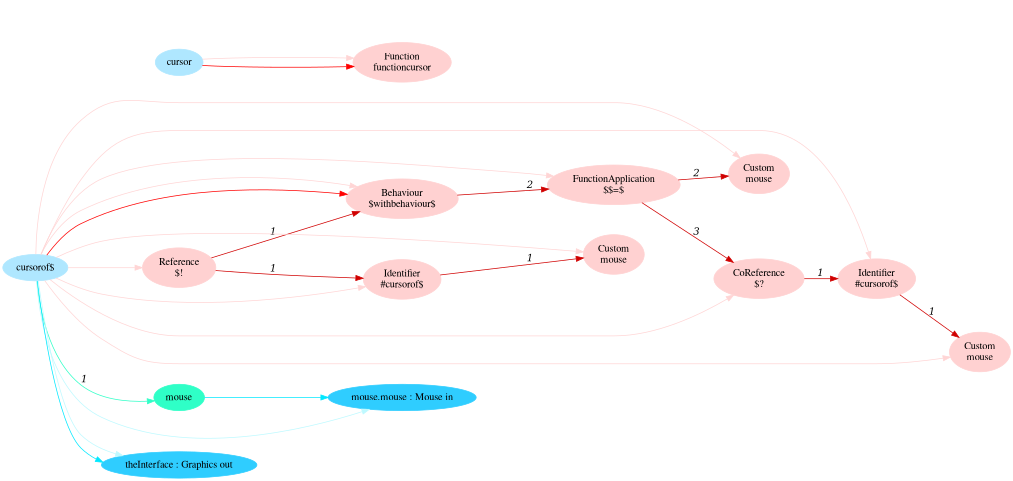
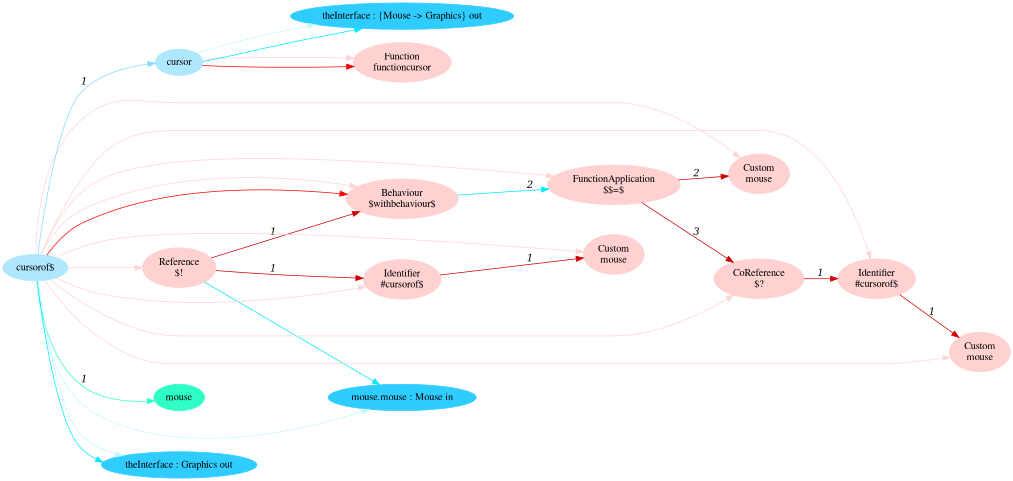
node "theInterface : {Mouse -> Graphics} out": added
edge "cursorof$" -> "cursor": added, label "1"
edge "Behaviour $withbehaviour$" -> "FunctionApplication $$=$": color #d00000 -> #00e8ff
edge "mouse" -> "mouse.mouse : Mouse in": now "Reference $!" -> "mouse.mouse : Mouse in"
